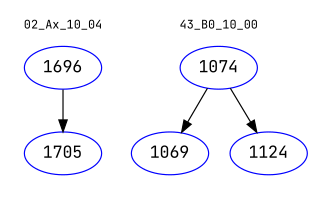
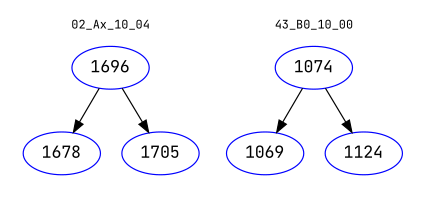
node "1678": added
